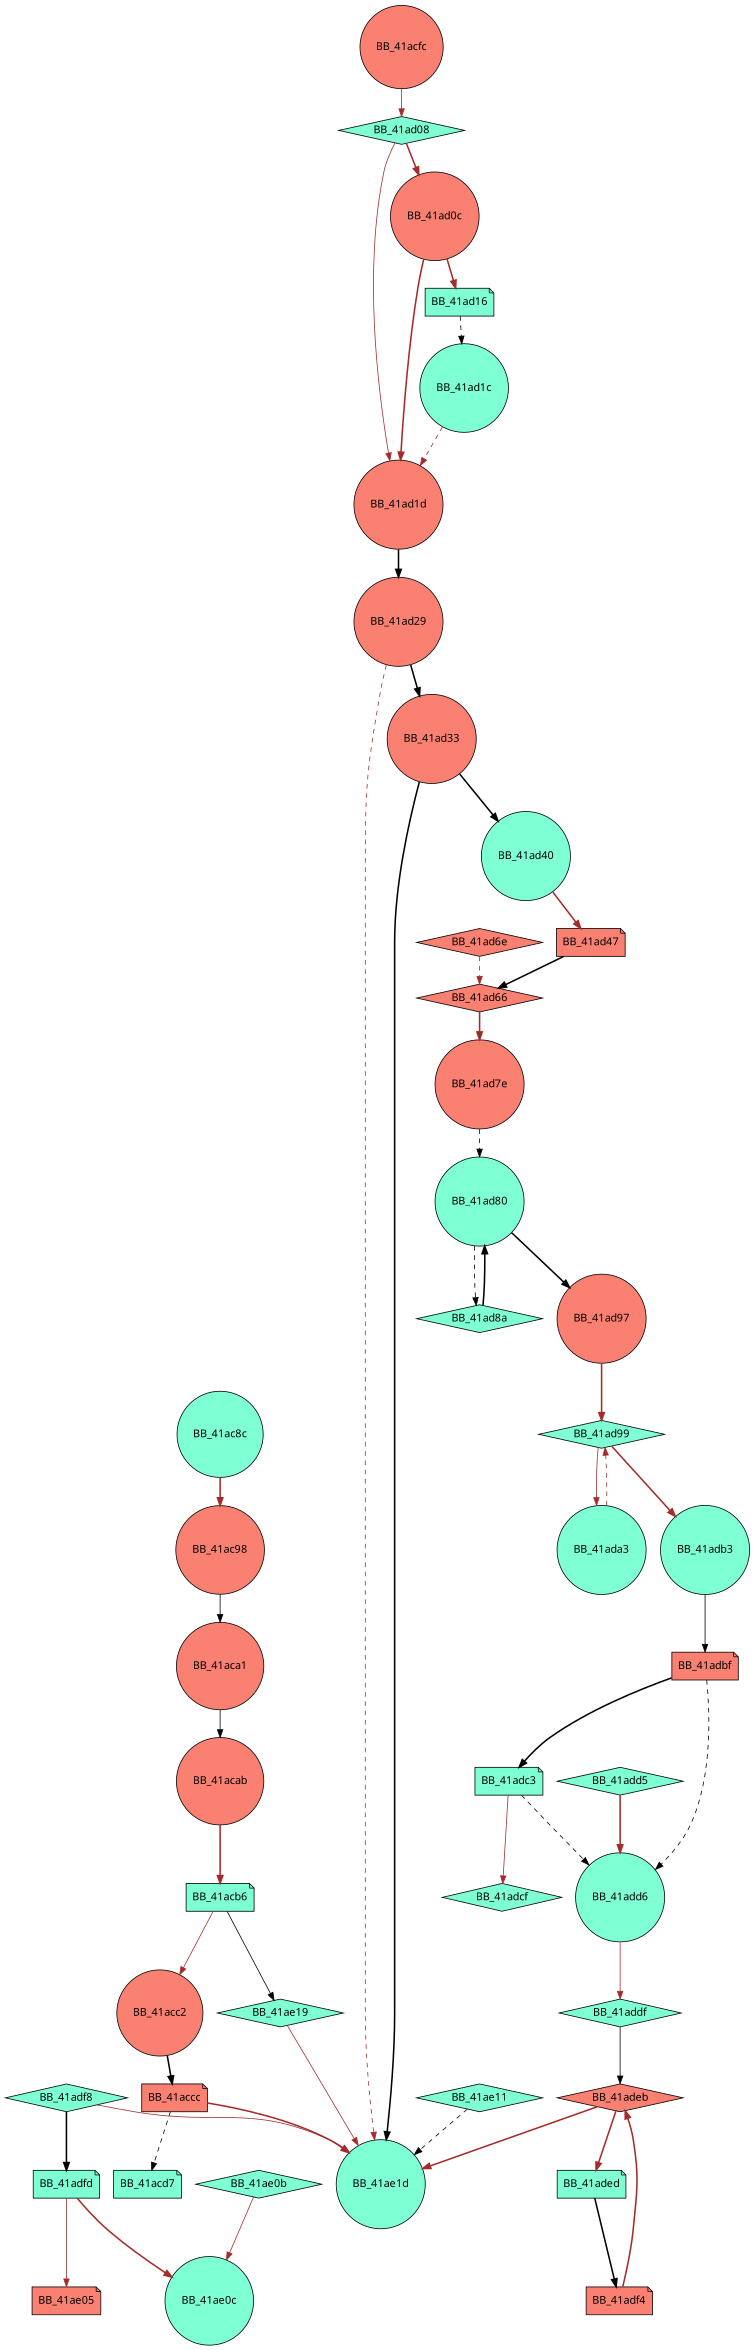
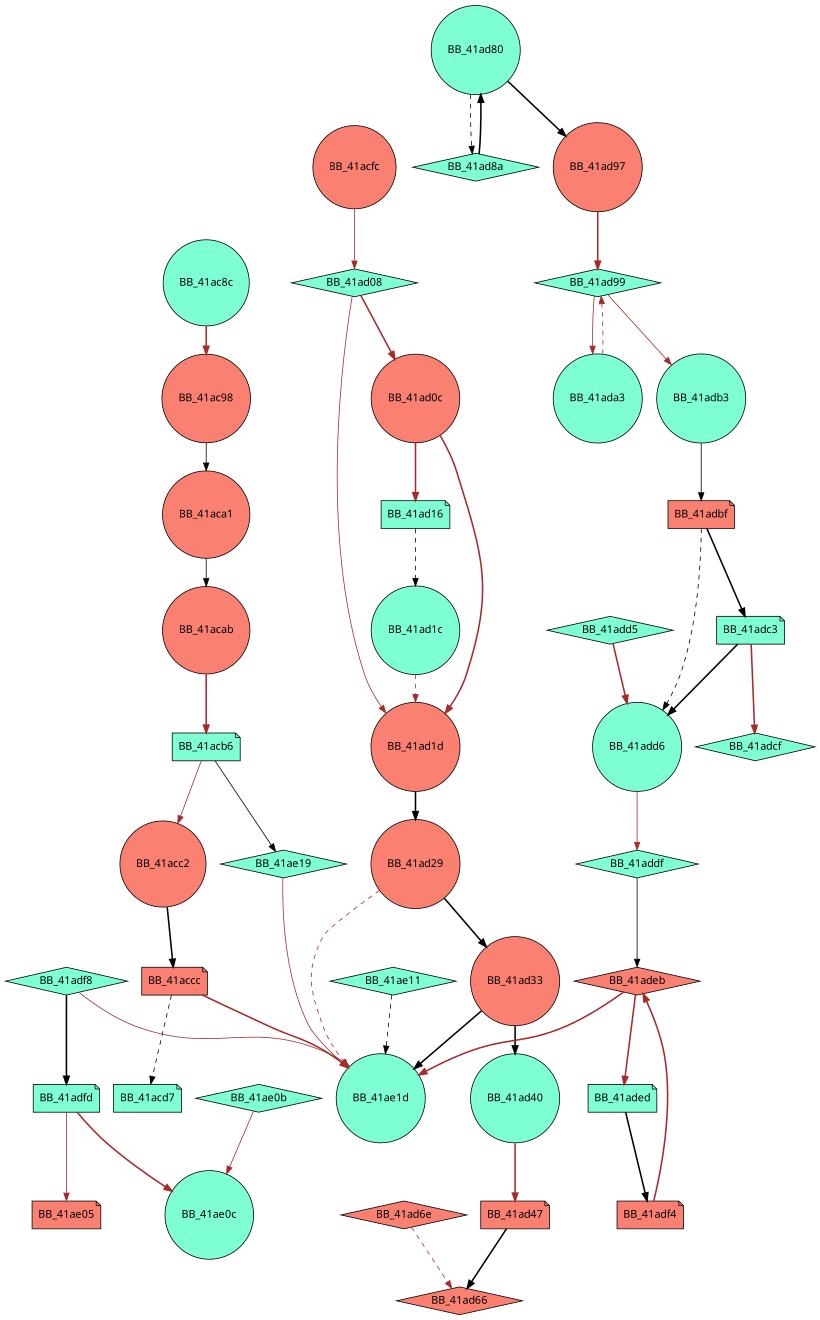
node "BB_41ad7e": removed
edge "BB_41ad99" -> "BB_41adb3": style bold -> solid
edge "BB_41adc3" -> "BB_41add6": style dashed -> bold
edge "BB_41adc3" -> "BB_41adcf": style solid -> bold
